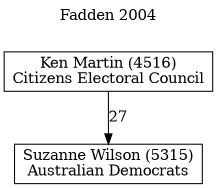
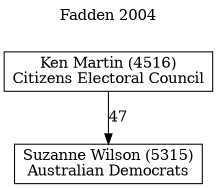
edge "Ken Martin (4516) Citizens Electoral Council" -> "Suzanne Wilson (5315) Australian Democrats": label "27" -> "47"
